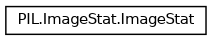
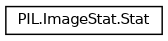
node "PIL.ImageStat.ImageStat": label "PIL.ImageStat.ImageStat" -> "PIL.ImageStat.Stat"
